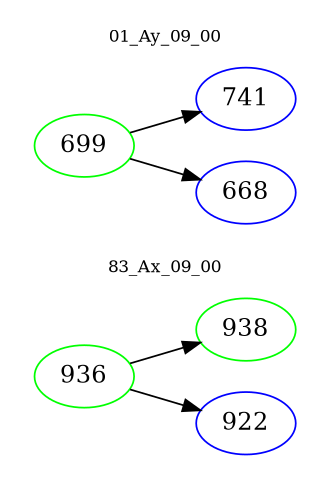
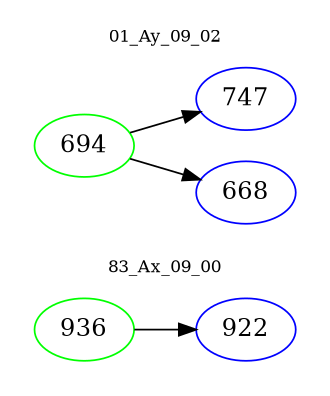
cluster "01_Ay_09_00": label "01_Ay_09_00" -> "01_Ay_09_02"
node "741": label "741" -> "747"
node "699": label "699" -> "694"
node "938": removed
